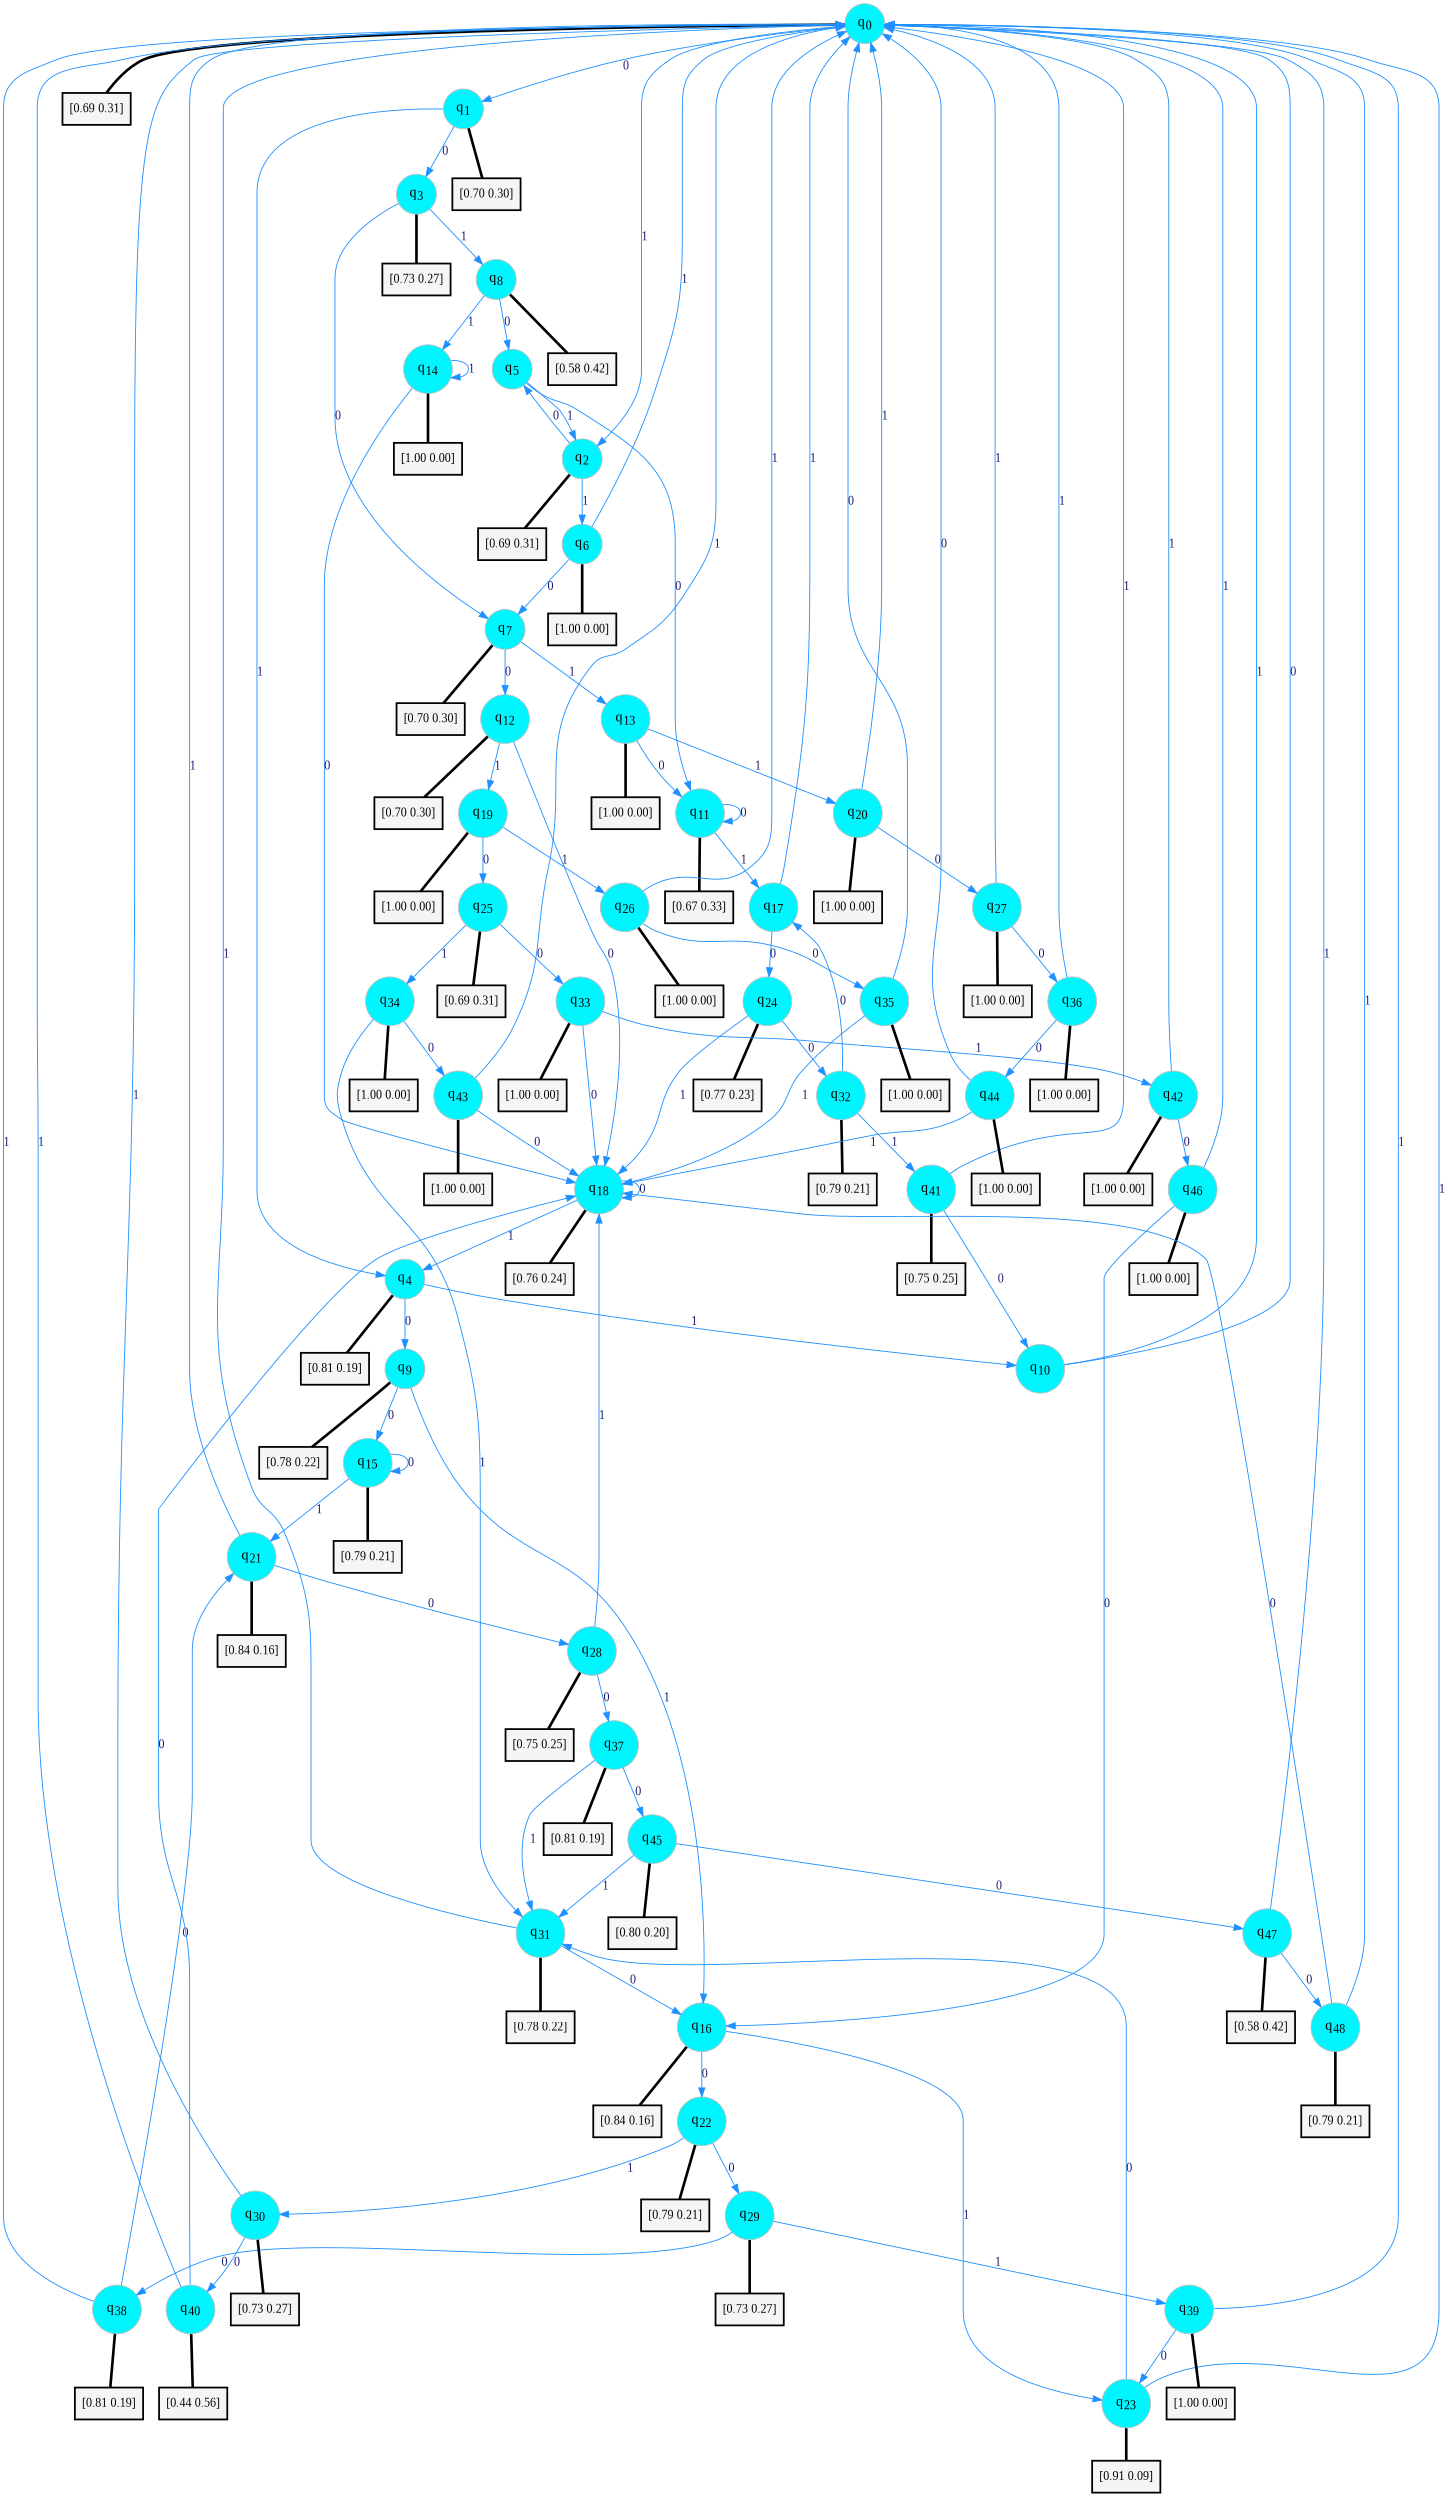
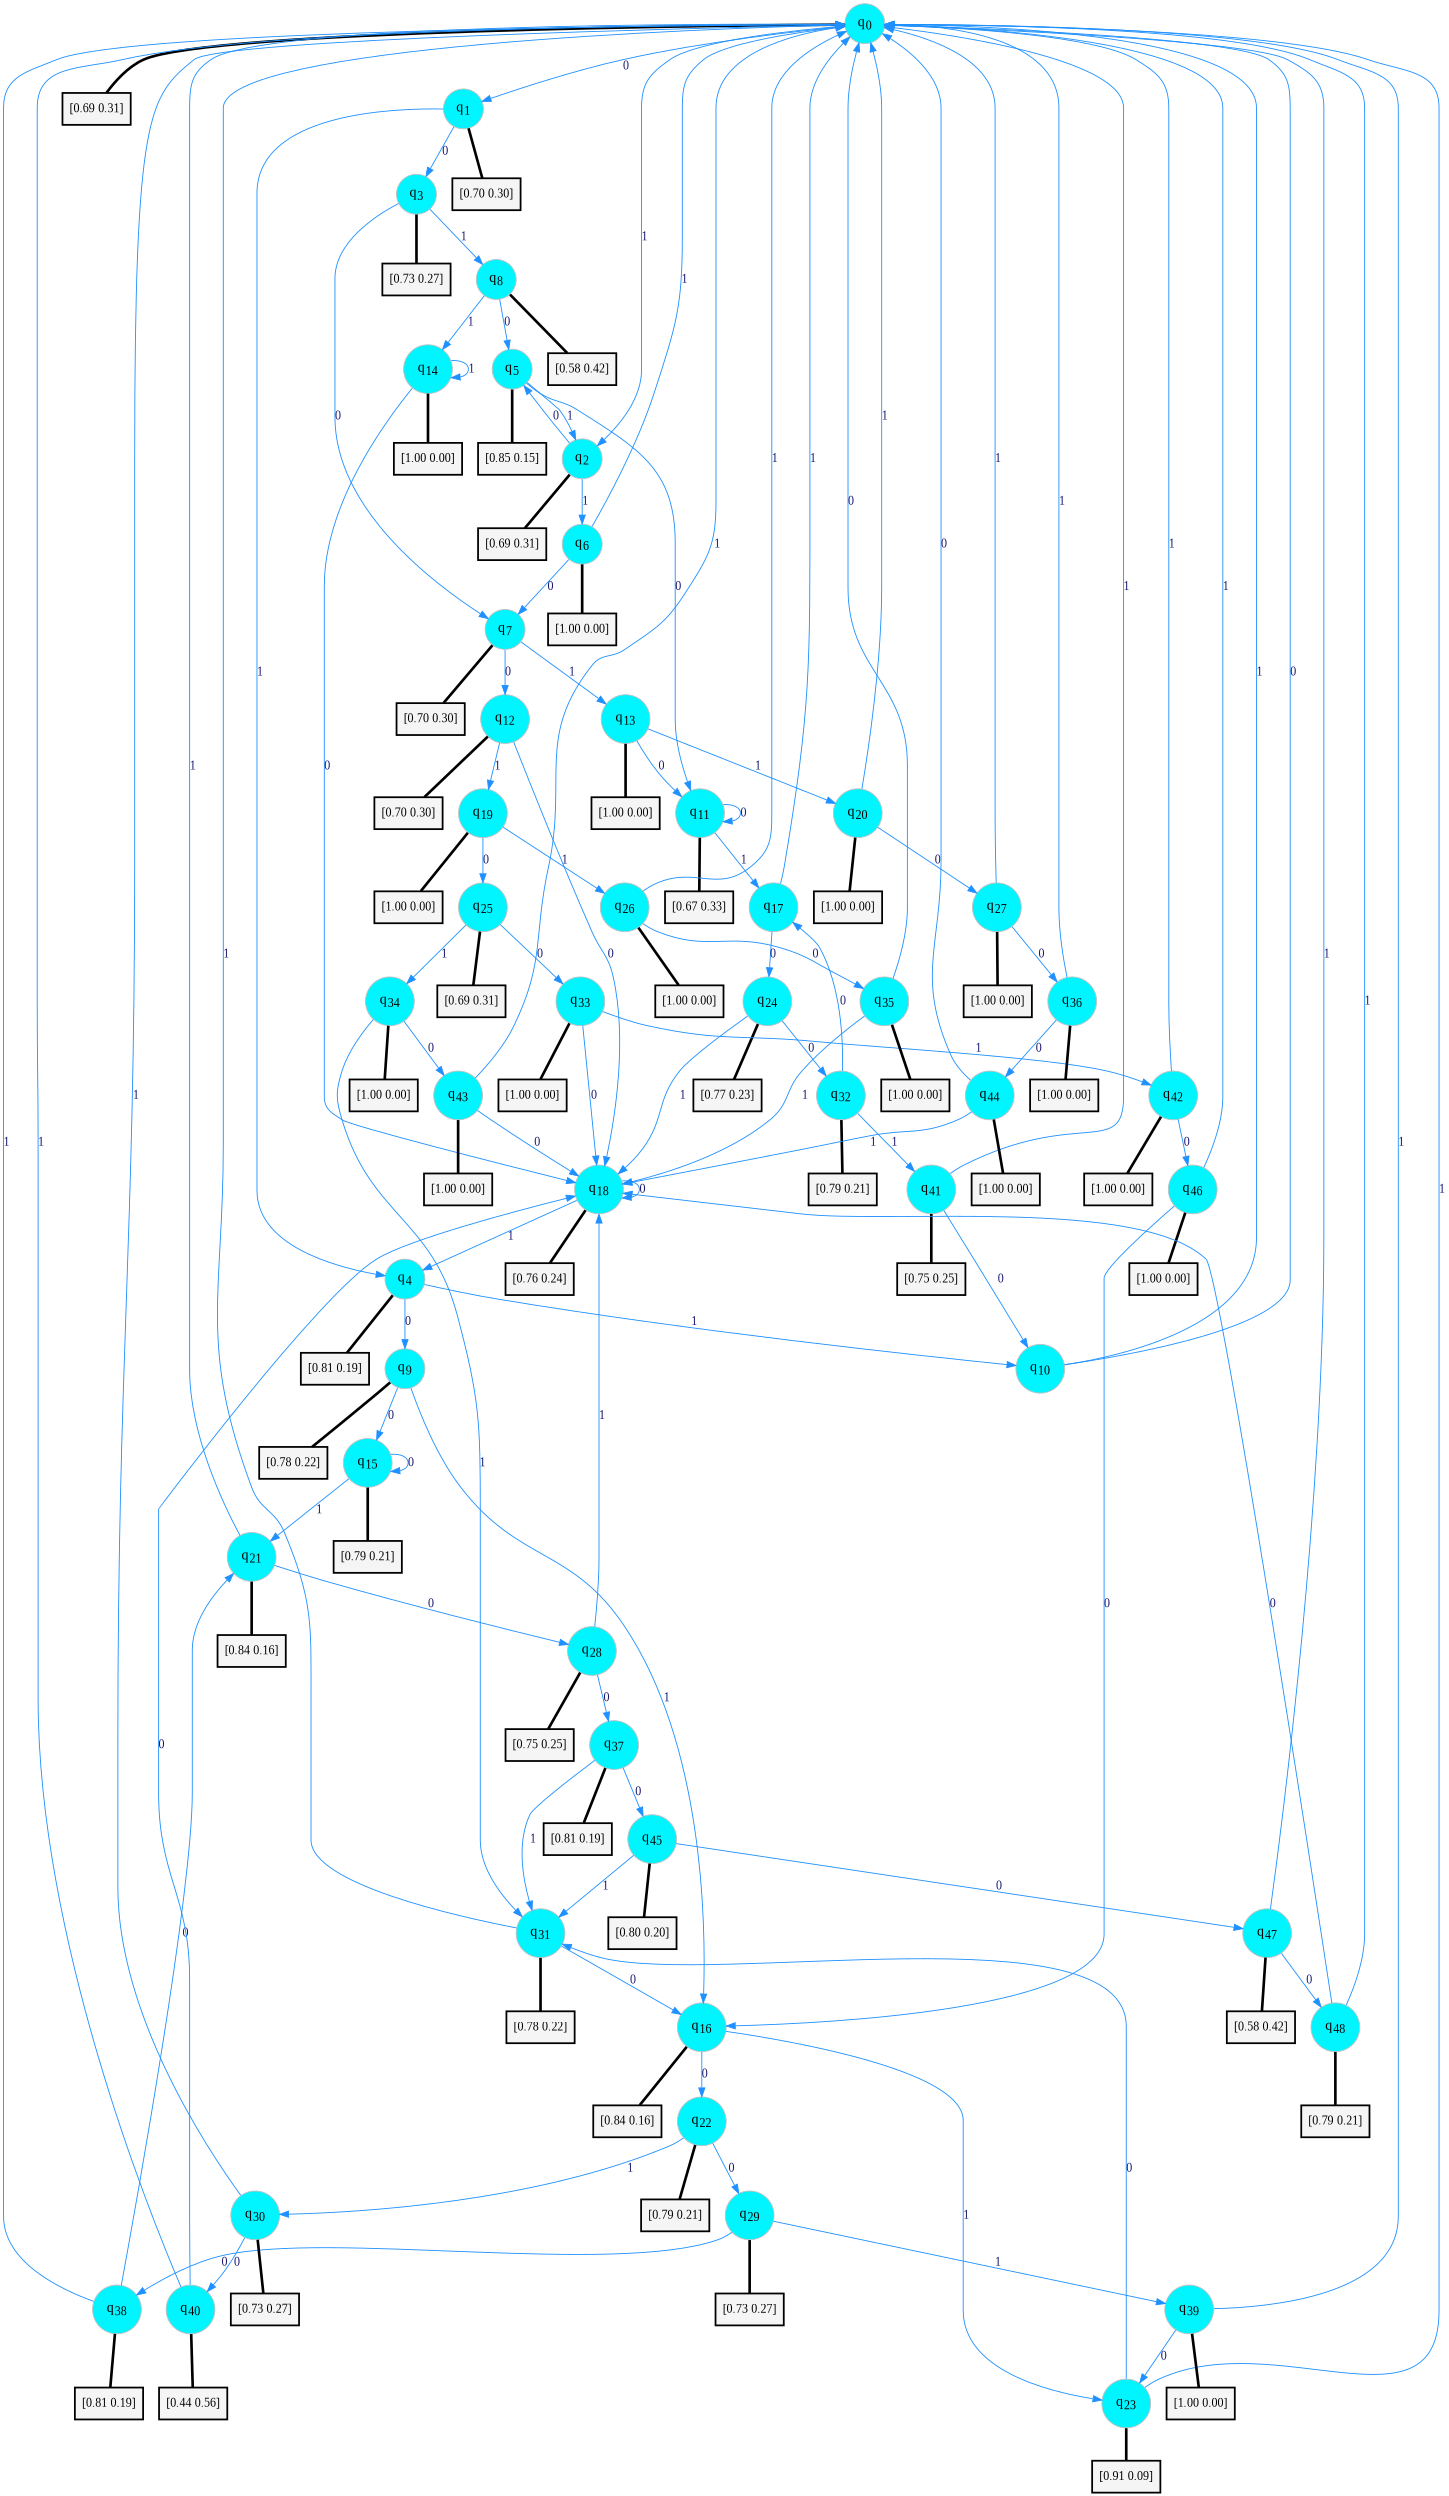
node "[0.85 0.15]": added
